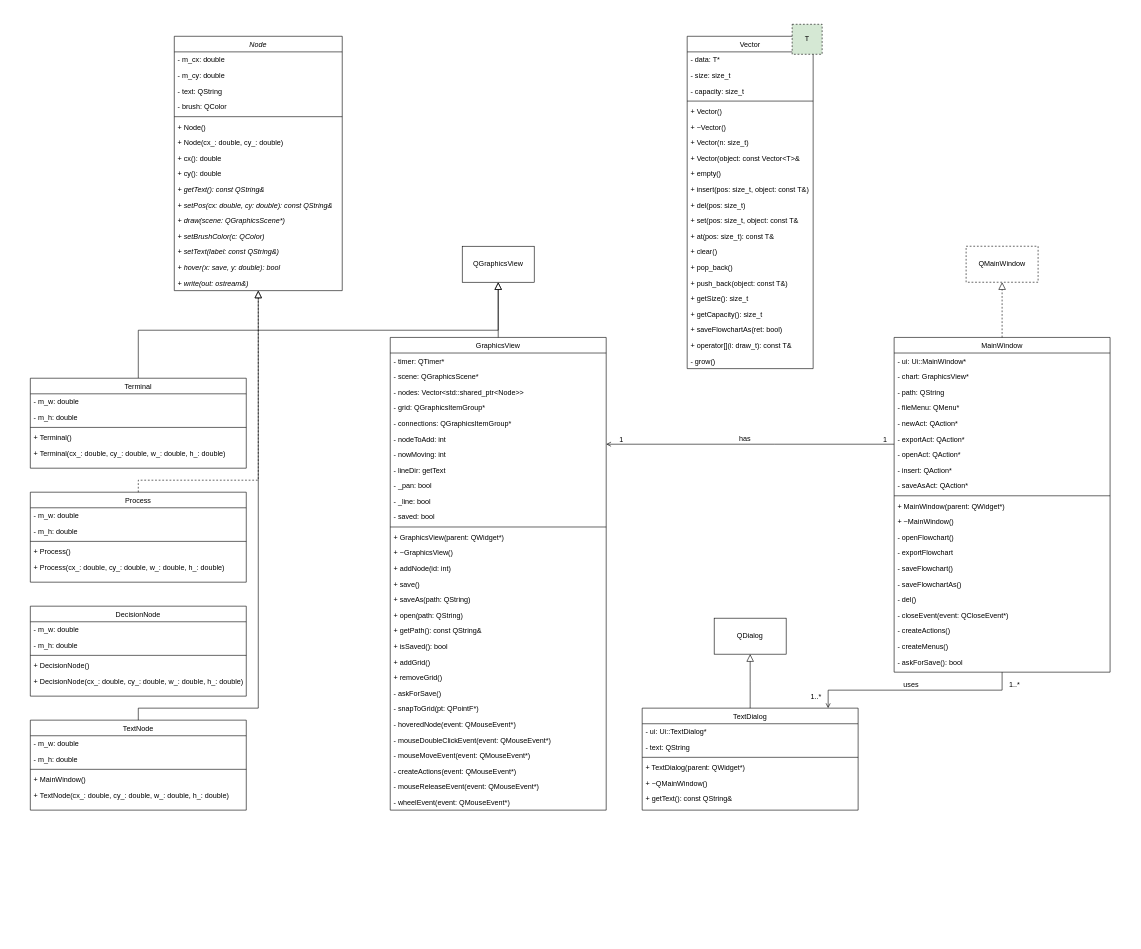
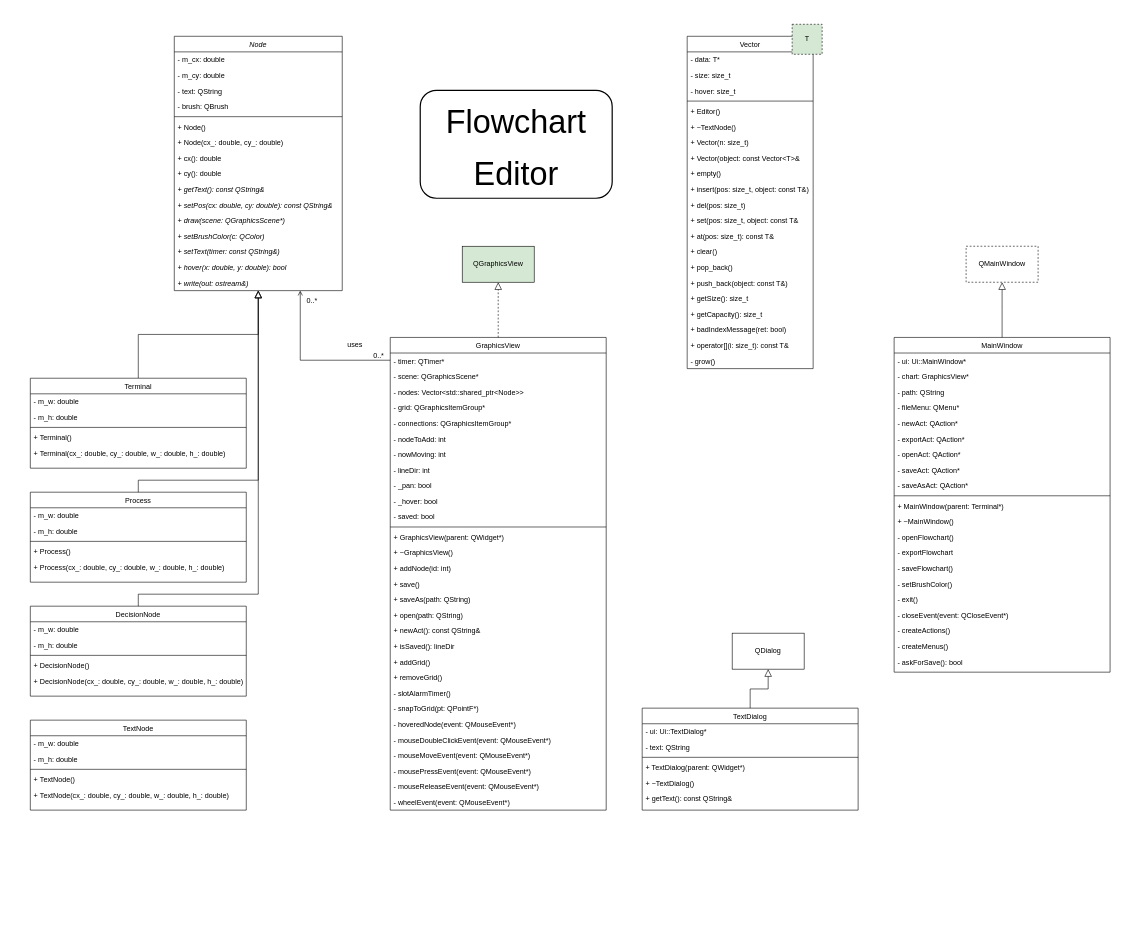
node "- capacity: size_t": label "- capacity: size_t" -> "- hover: size_t"
node "- brush: QColor": label "- brush: QColor" -> "- brush: QBrush"
node "+ Vector()": label "+ Vector()" -> "+ Editor()"
node "+ ~Vector()": label "+ ~Vector()" -> "+ ~TextNode()"
node "Flowchart Editor": added
node "+ setText(label: const QString&)": label "+ setText(label: const QString&)" -> "+ setText(timer: const QString&)"
node "QGraphicsView": fillcolor #ffffff -> #d5e8d4
node "+ hover(x: save, y: double): bool": label "+ hover(x: save, y: double): bool" -> "+ hover(x: double, y: double): bool"
edge "MainWindow" -> "QMainWindow": style dashed -> solid
edge "Terminal" -> "QGraphicsView": now "Terminal" -> "Node"
node "+ saveFlowchartAs(ret: bool)": label "+ saveFlowchartAs(ret: bool)" -> "+ badIndexMessage(ret: bool)"
edge "GraphicsView" -> "QGraphicsView": style solid -> dashed
node "+ operator[](i: draw_t): const T&": label "+ operator[](i: draw_t): const T&" -> "+ operator[](i: size_t): const T&"
edge "GraphicsView" -> "Node": added, labels "0..*", "uses", "0..*"
edge "MainWindow" -> "GraphicsView": removed, labels "1", "has", "1"
node "- lineDir: getText": label "- lineDir: getText" -> "- lineDir: int"
node "- insert: QAction*": label "- insert: QAction*" -> "- saveAct: QAction*"
edge "Process" -> "Node": style dashed -> solid
node "- _line: bool": label "- _line: bool" -> "- _hover: bool"
node "+ MainWindow(parent: QWidget*)": label "+ MainWindow(parent: QWidget*)" -> "+ MainWindow(parent: Terminal*)"
node "- saveFlowchartAs()": label "- saveFlowchartAs()" -> "- setBrushColor()"
edge "DecisionNode" -> "Node": added
node "- del()": label "- del()" -> "- exit()"
node "+ getPath(): const QString&": label "+ getPath(): const QString&" -> "+ newAct(): const QString&"
node "QDialog": moved (750, 636) -> (768, 651)
node "+ isSaved(): bool": label "+ isSaved(): bool" -> "+ isSaved(): lineDir"
edge "MainWindow" -> "TextDialog": removed, labels "1..*", "uses", "1..*"
node "- askForSave()": label "- askForSave()" -> "- slotAlarmTimer()"
edge "TextNode" -> "Node": removed
node "- createActions(event: QMouseEvent*)": label "- createActions(event: QMouseEvent*)" -> "- mousePressEvent(event: QMouseEvent*)"
node "+ MainWindow()": label "+ MainWindow()" -> "+ TextNode()"
node "+ ~QMainWindow()": label "+ ~QMainWindow()" -> "+ ~TextDialog()"
